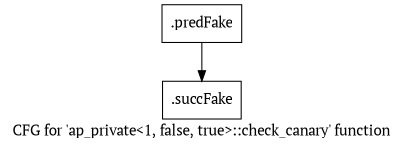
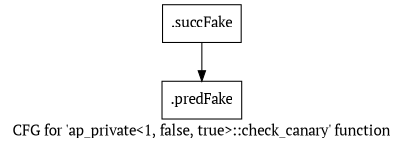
edge ".predFake" -> ".succFake": reversed
